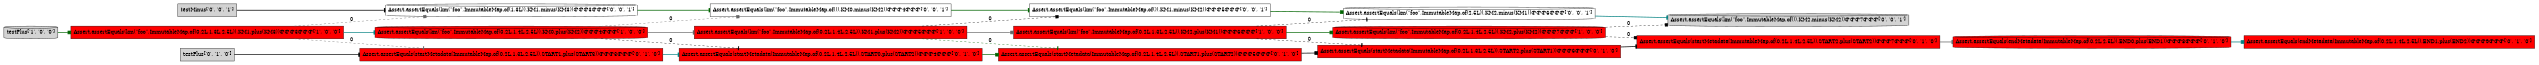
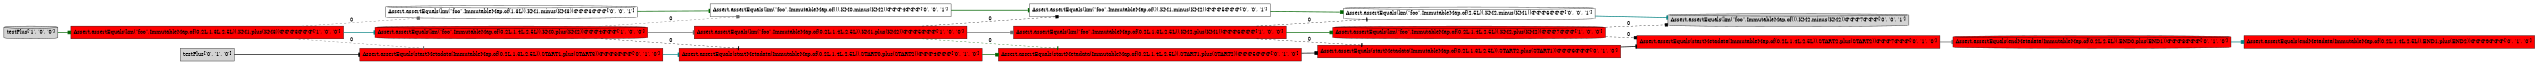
node "testMinus['0', '0', '1']": removed
